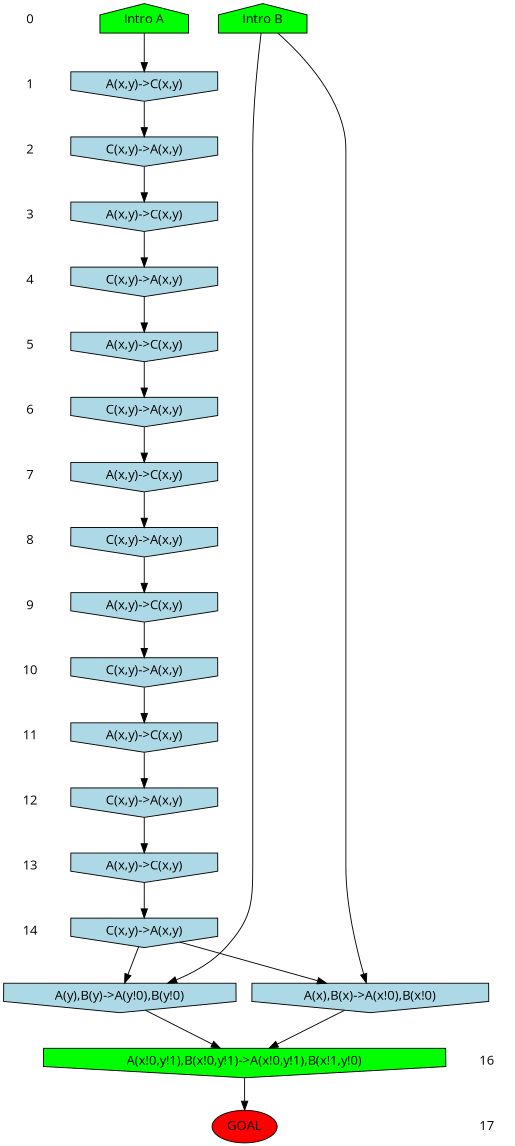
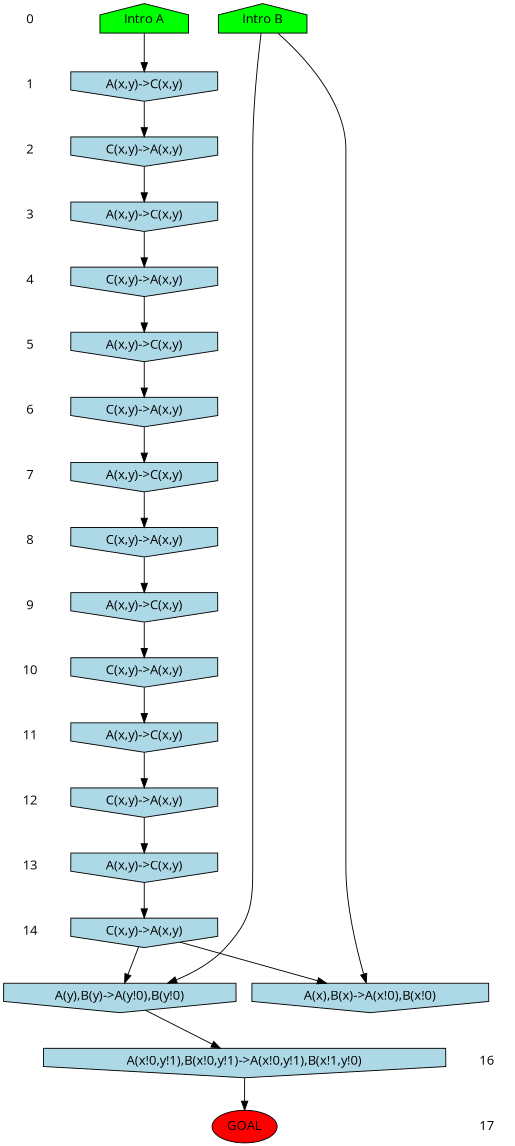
edge "A(x),B(x)->A(x!0),B(x!0)" -> "A(x!0,y!1),B(x!0,y!1)->A(x!0,y!1),B(x!1,y!0)": removed
node "A(x!0,y!1),B(x!0,y!1)->A(x!0,y!1),B(x!1,y!0)": fillcolor green -> lightblue
